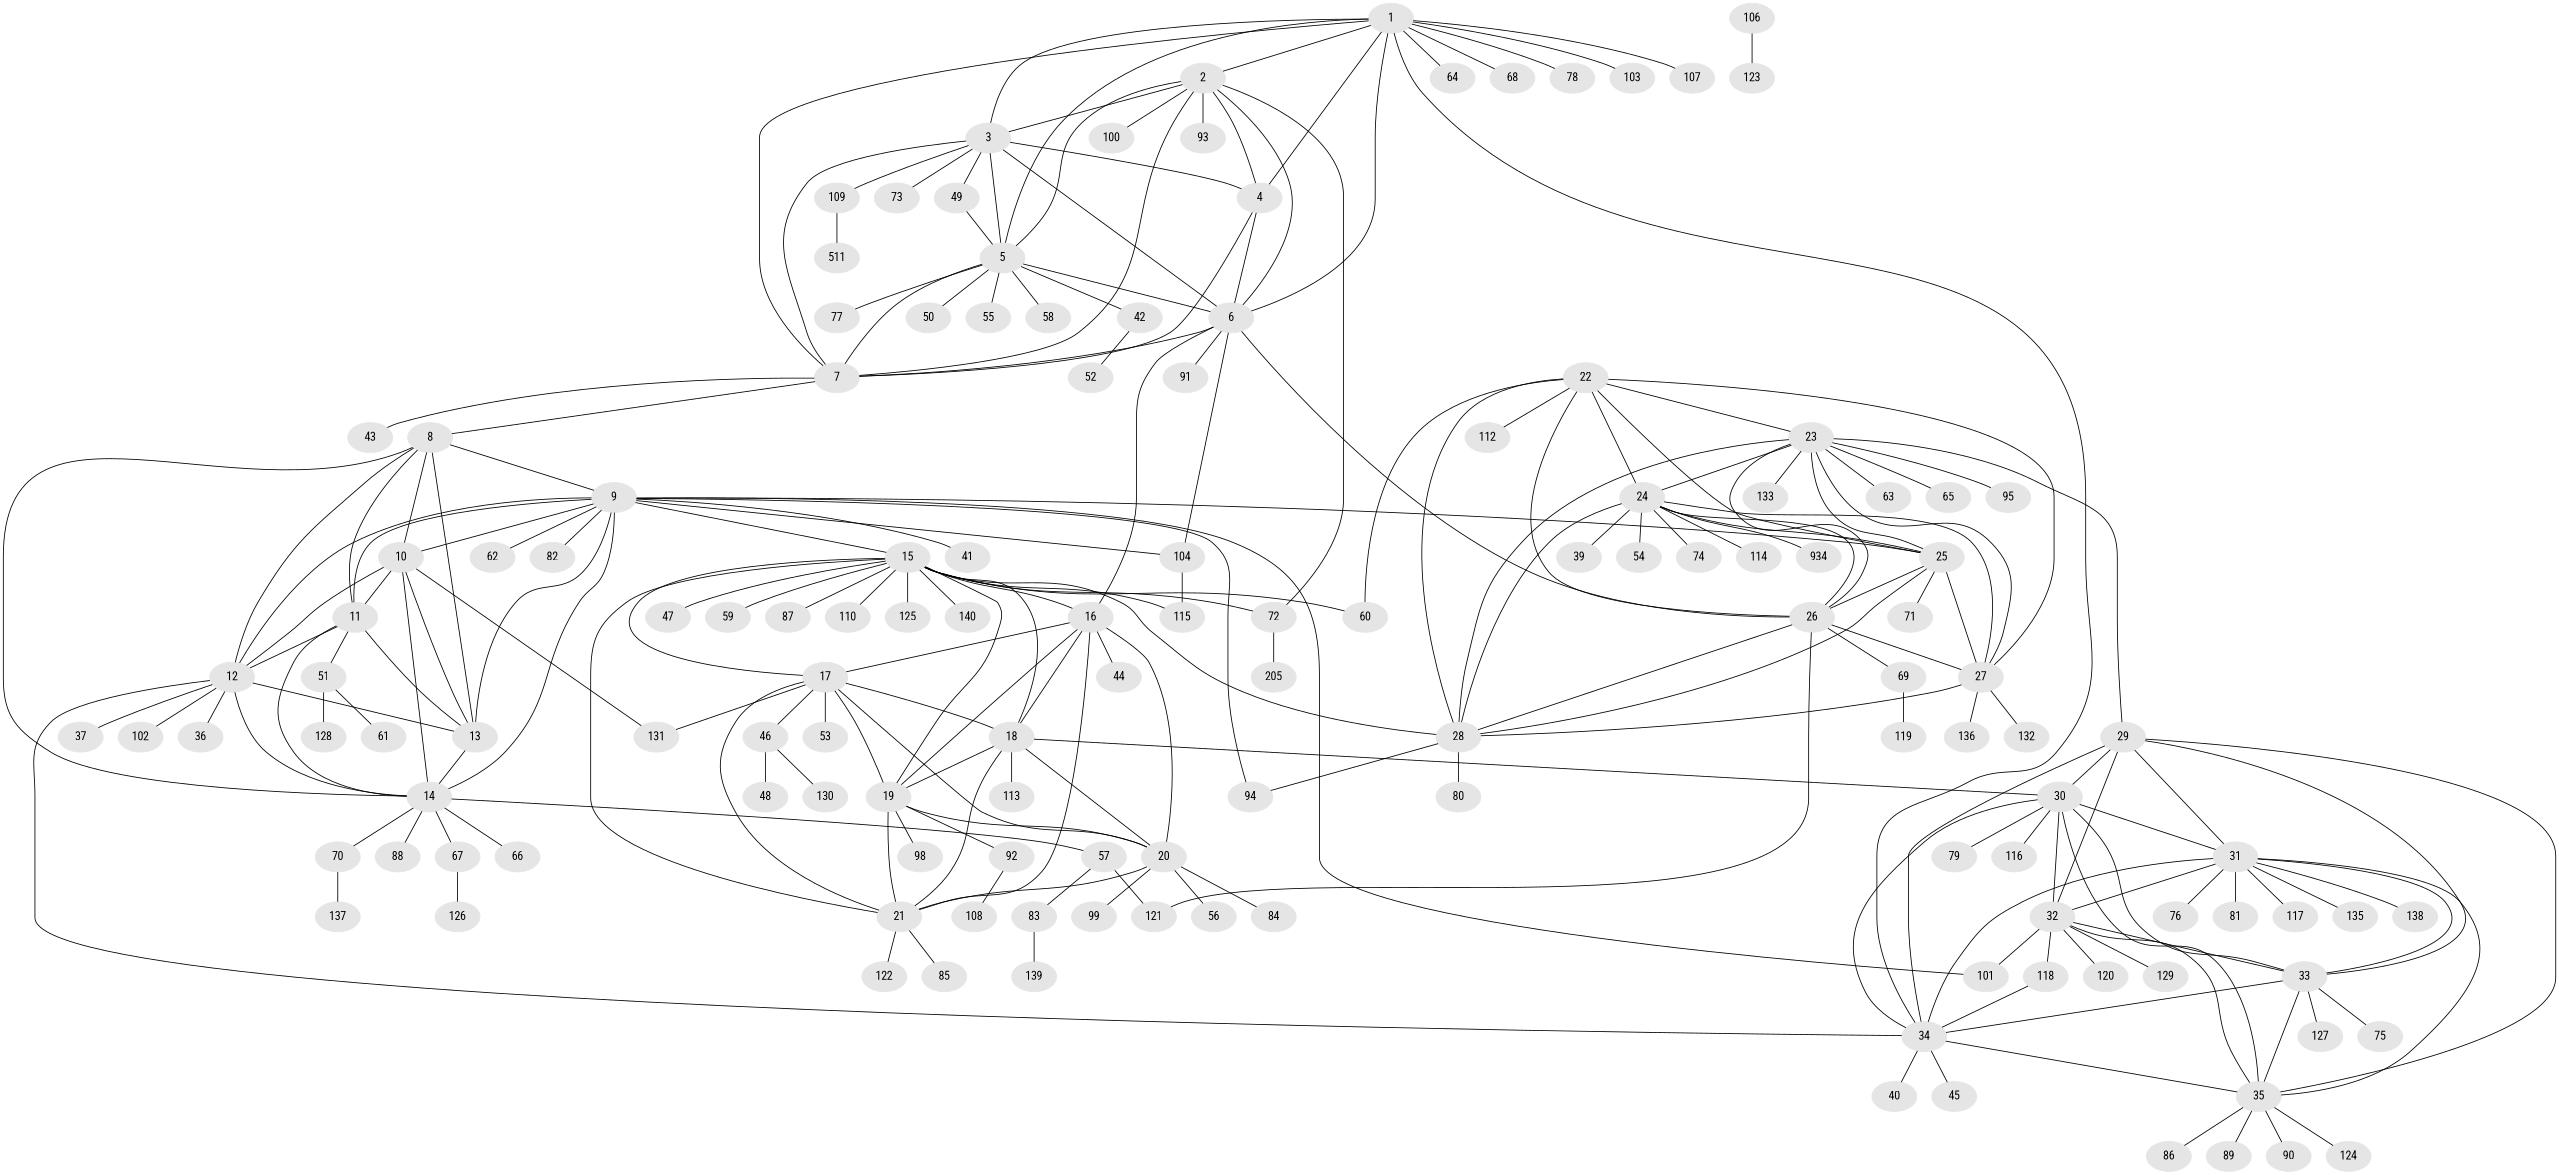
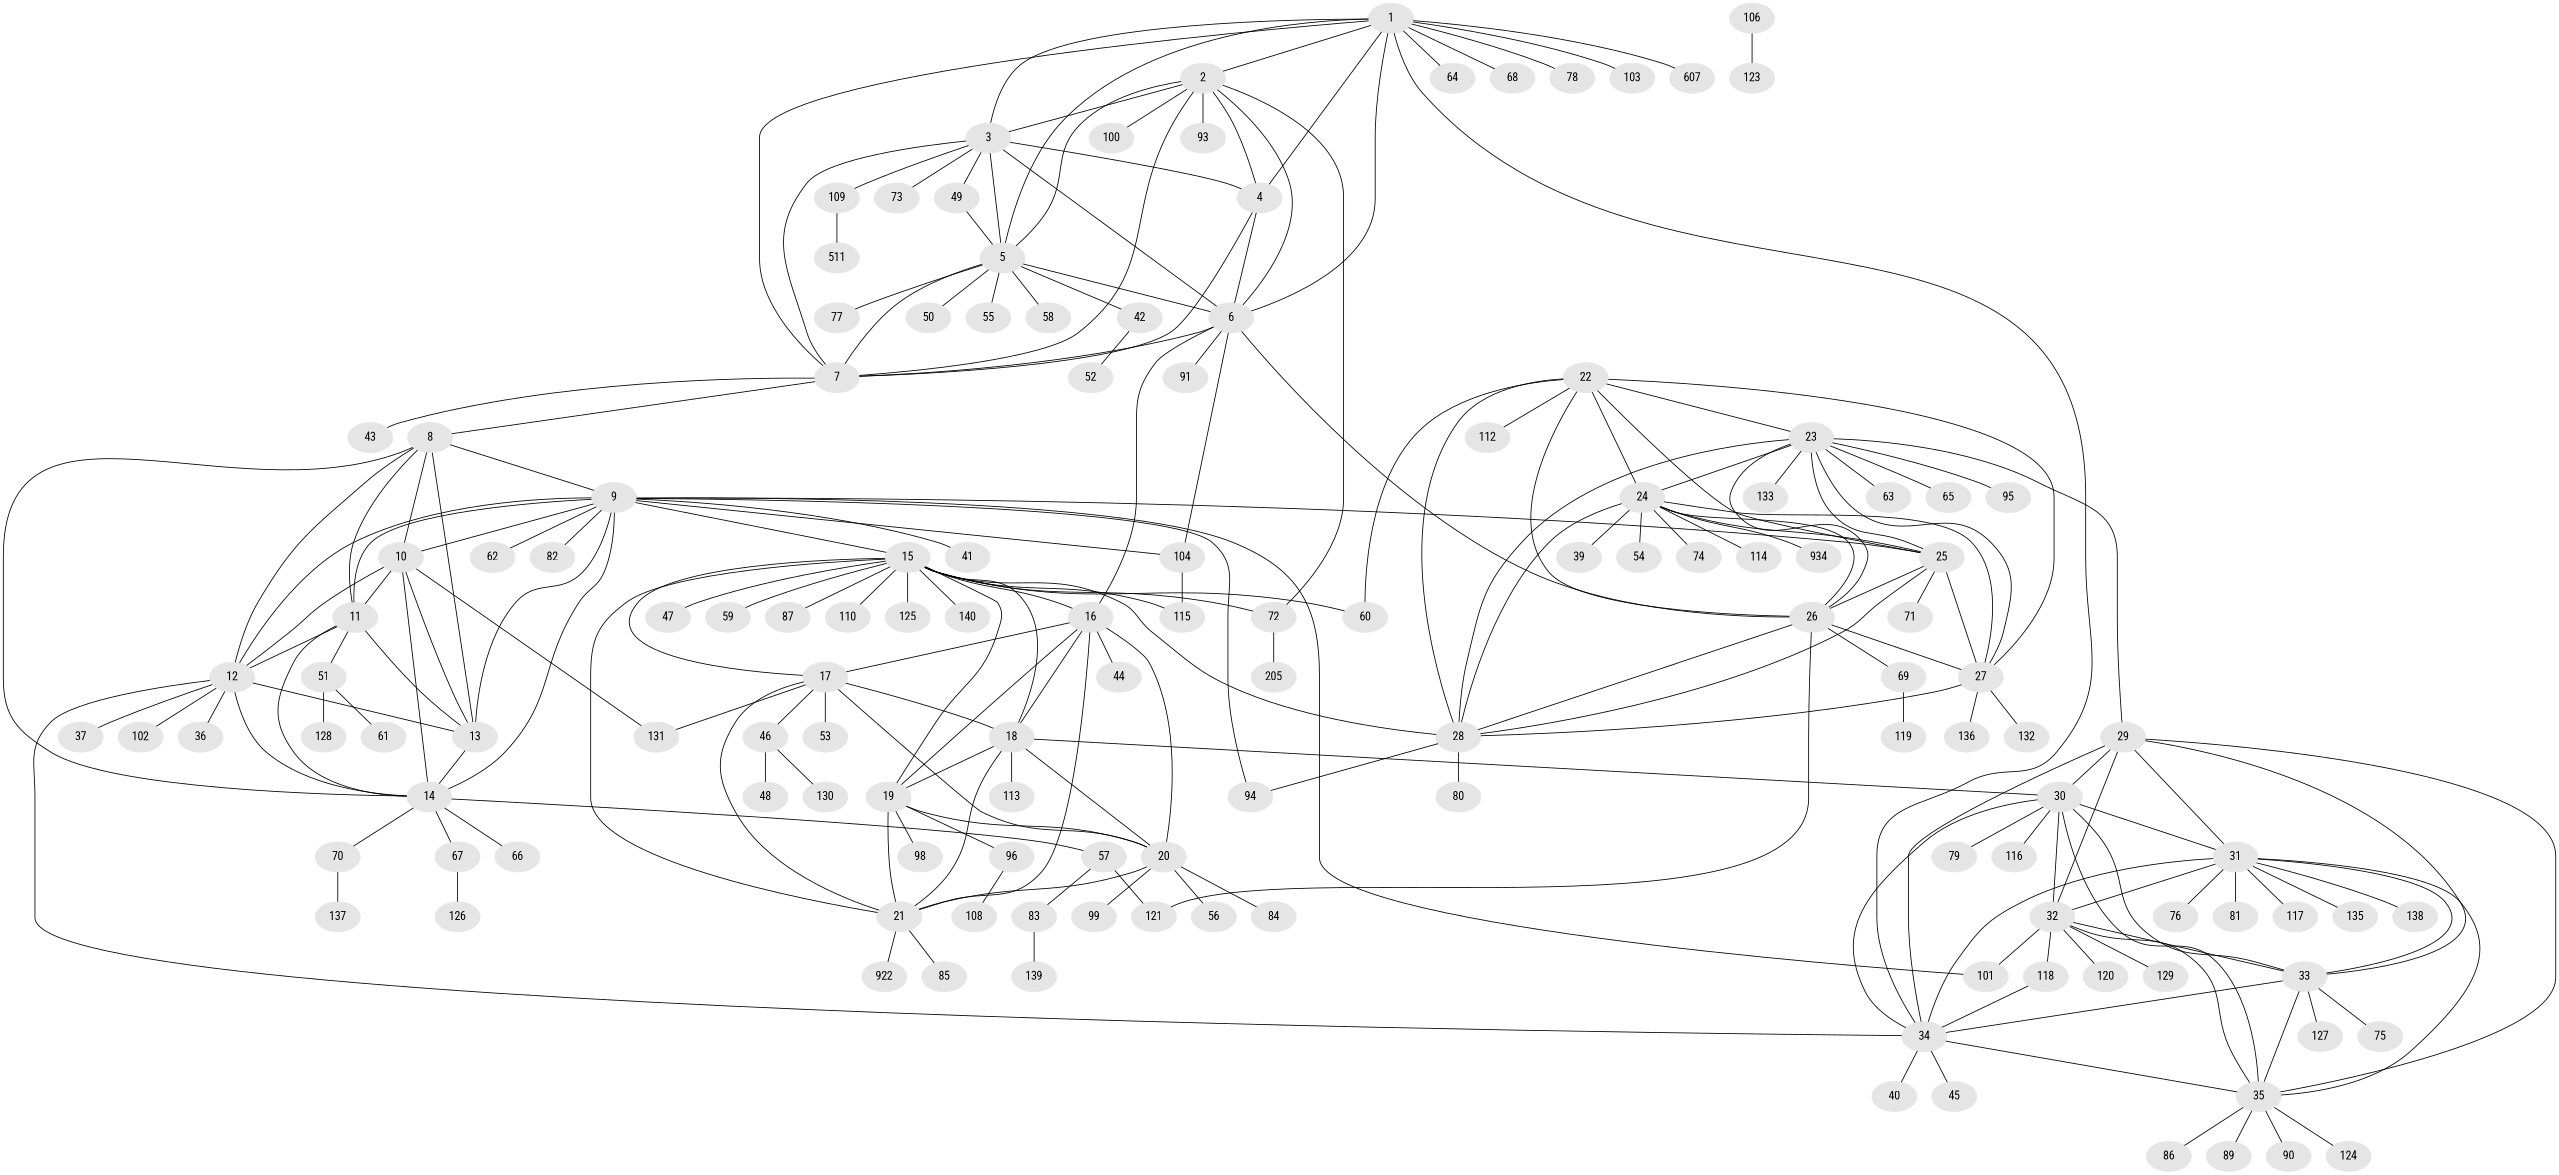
node "107": label "107" -> "607"
edge "17" -- "19": removed
node "88": removed
node "92": label "92" -> "96"
node "122": label "122" -> "922"
